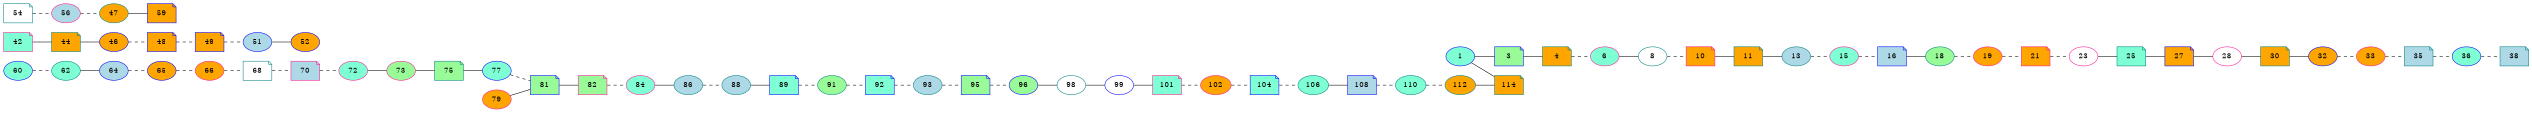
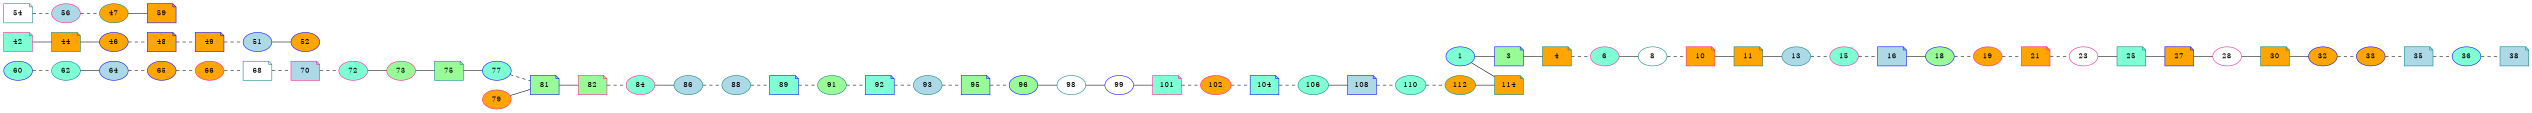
node "18": color teal -> blue
node "33": color deeppink -> blue
edge "88" -- "89": style solid -> dashed
